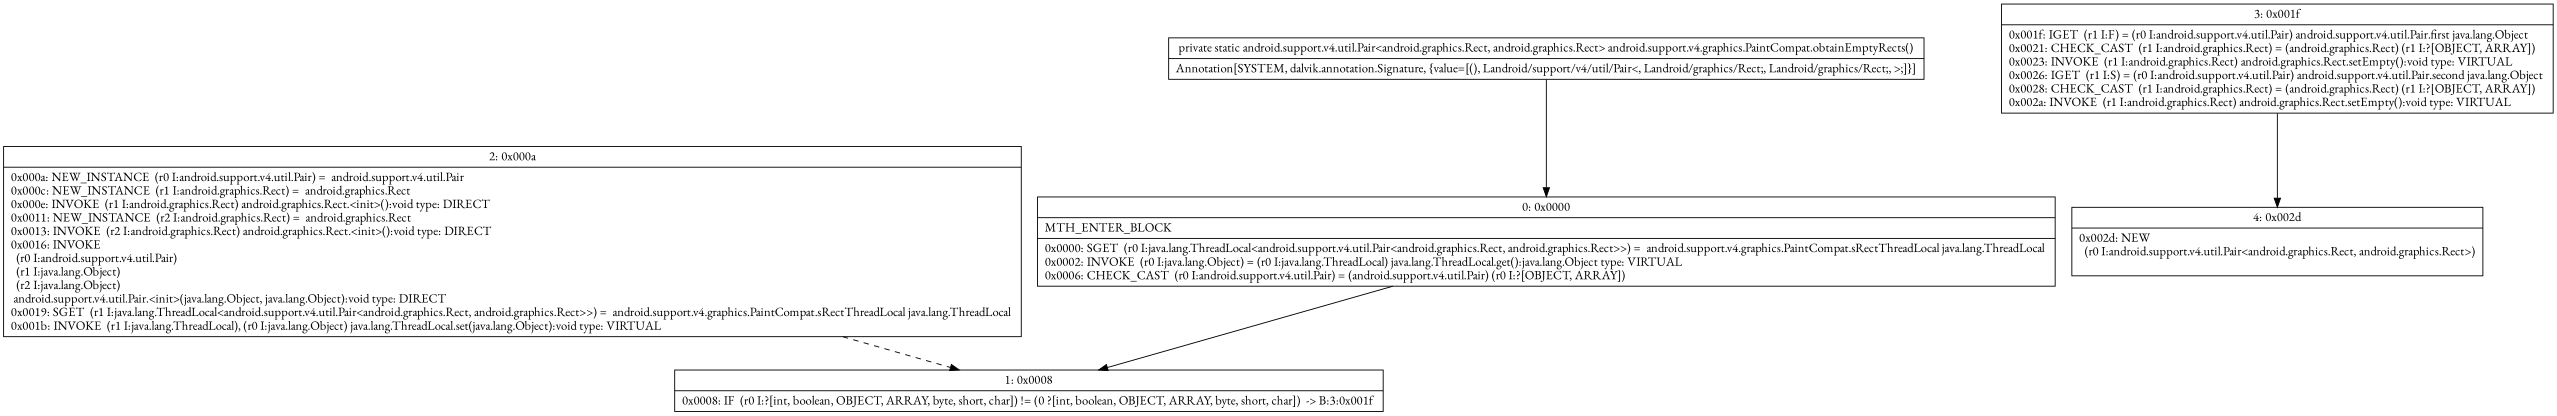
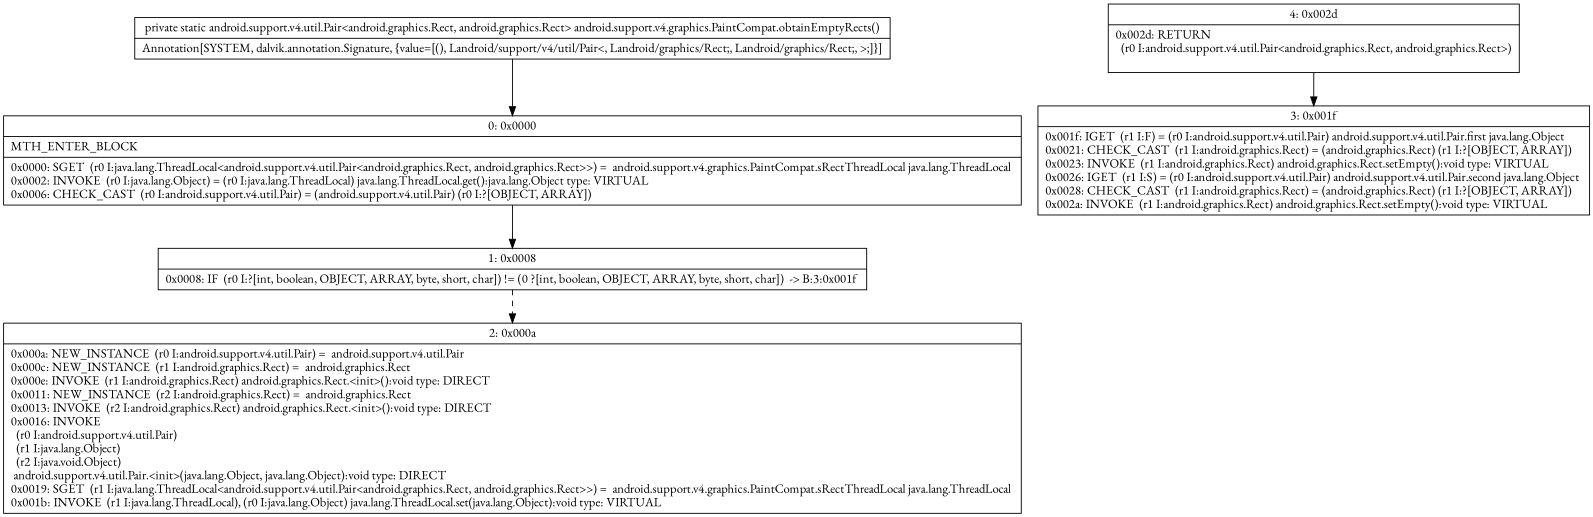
edge "3: 0x001f" -> "4: 0x002d": reversed
node "4: 0x002d": text "0x002d: NEW" -> "0x002d: RETURN"
node "2: 0x000a": text "(r2 I:java.lang.Object)" -> "(r2 I:java.void.Object)"
edge "2: 0x000a" -> "1: 0x0008": reversed
